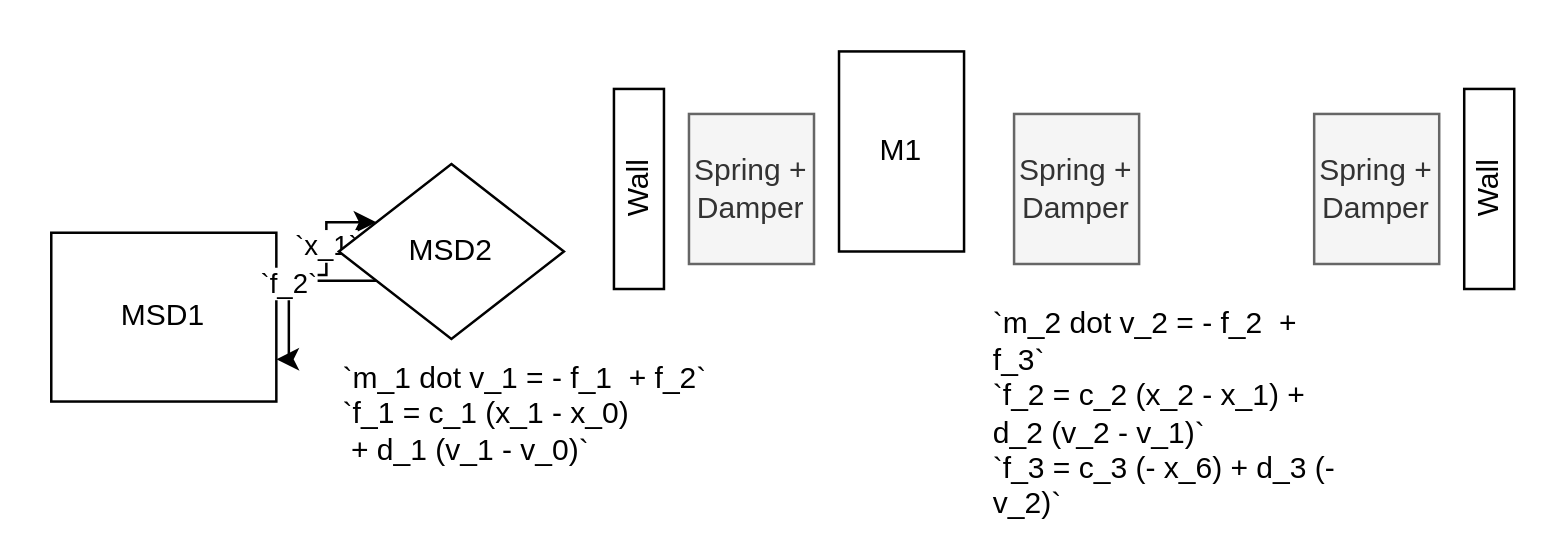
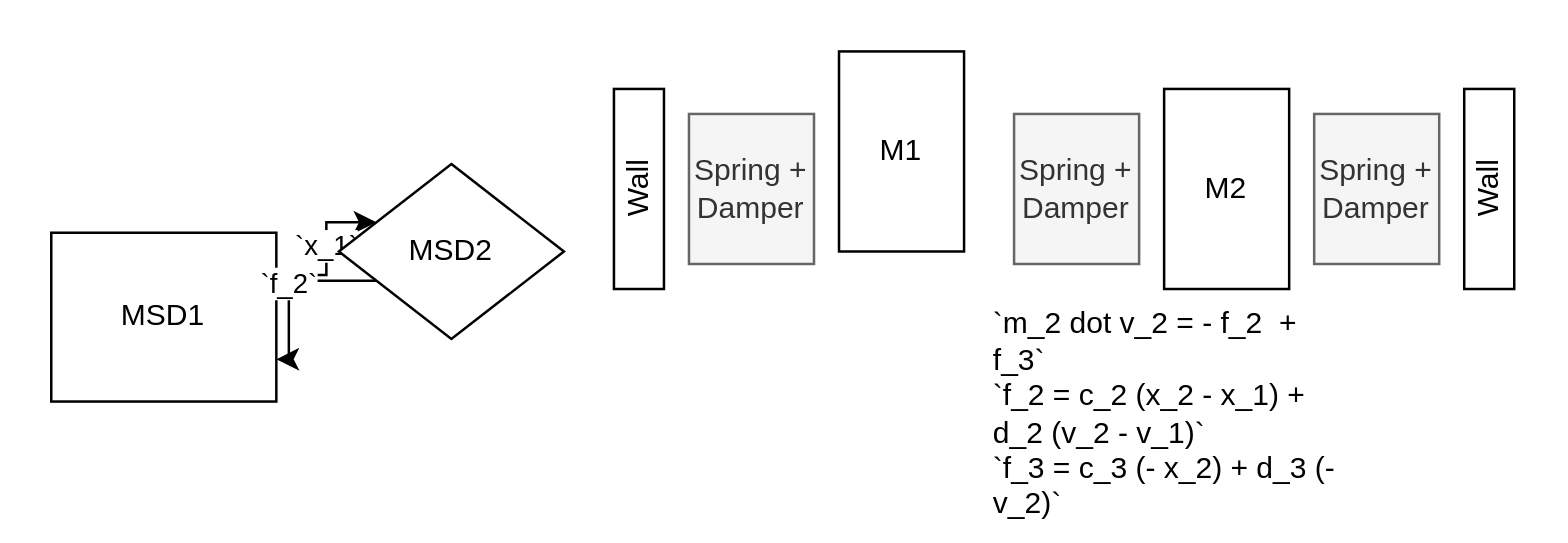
node "M2": added
node "`m_1 dot v_1 = - f_1 + f_2` `f_1 = c_1 (x_1 - x_0) + d_1 (v_1 - v_0)`": removed
node "`m_2 dot v_2 = - f_2 + f_3` `f_2 = c_2 (x_2 - x_1) + d_2 (v_2 - v_1)` `f_3 = c_3 (- x_6) + d_3 (- v_2)`": label "`m_2 dot v_2 = - f_2 + f_3` `f_2 = c_2 (x_2 - x_1) + d_2 (v_2 - v_1)` `f_3 = c_3 (- x_6) + d_3 (- v_2)`" -> "`m_2 dot v_2 = - f_2 + f_3` `f_2 = c_2 (x_2 - x_1) + d_2 (v_2 - v_1)` `f_3 = c_3 (- x_2) + d_3 (- v_2)`"
